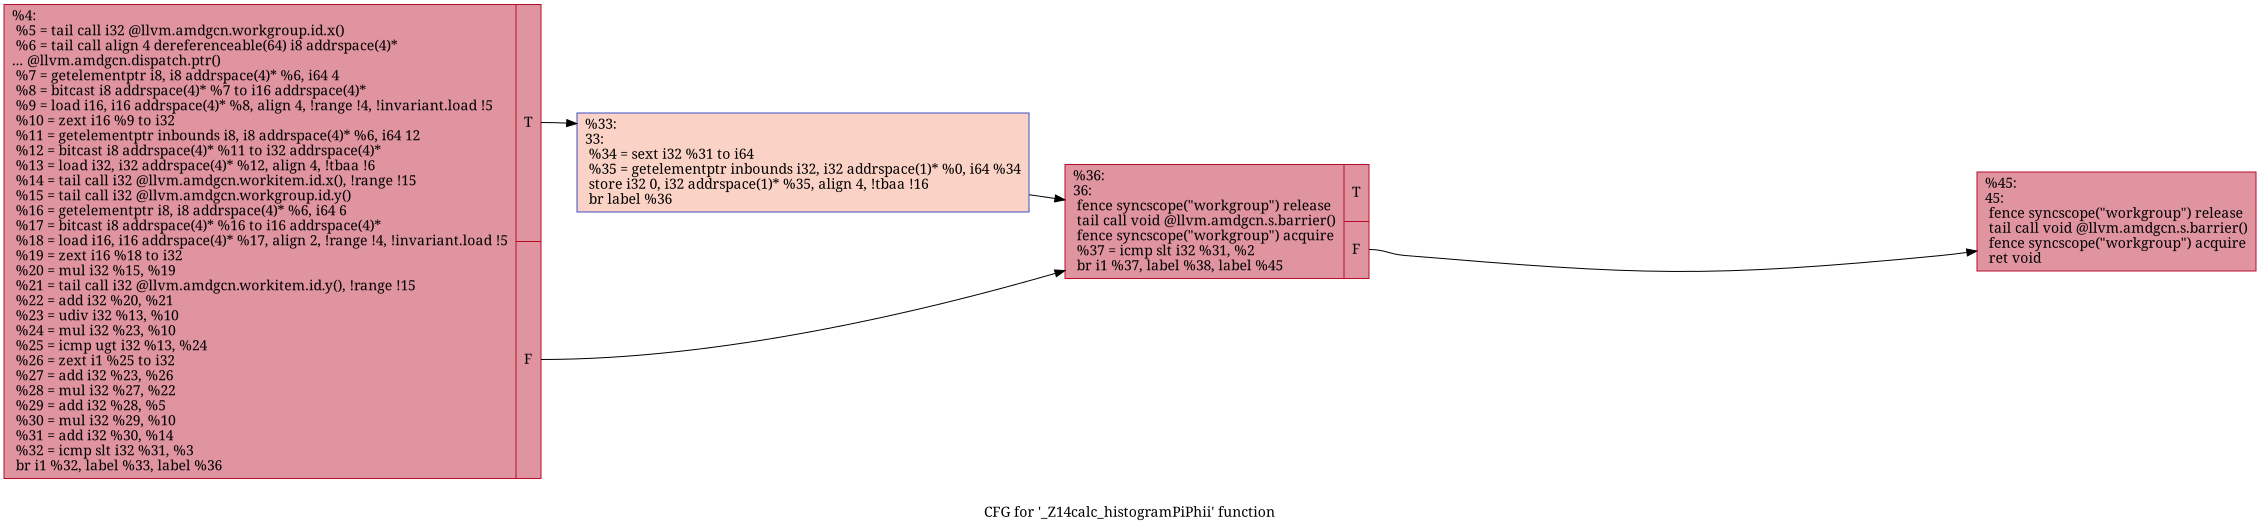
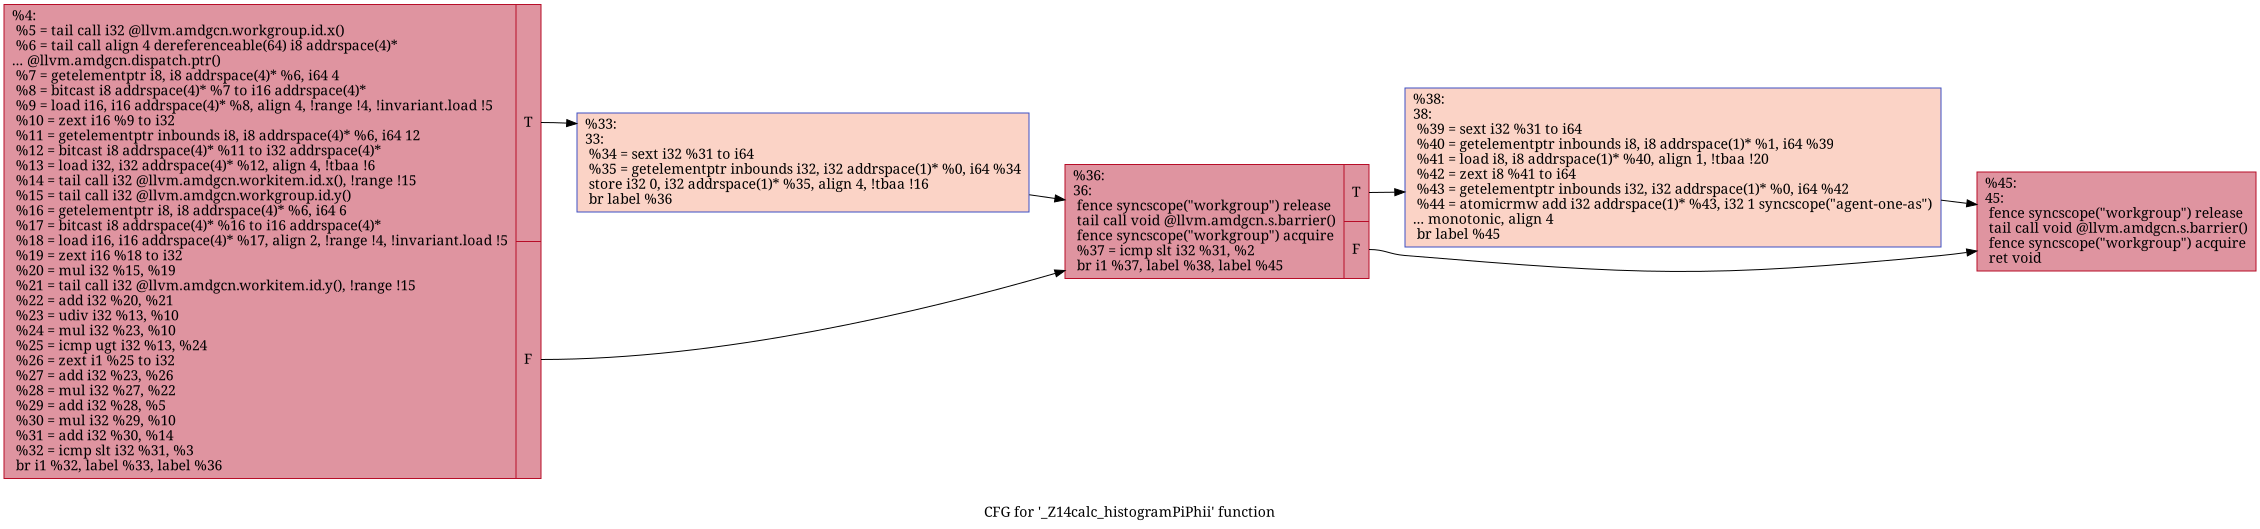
node "%38:": added
